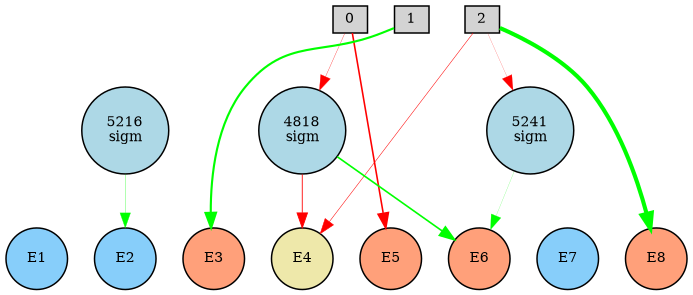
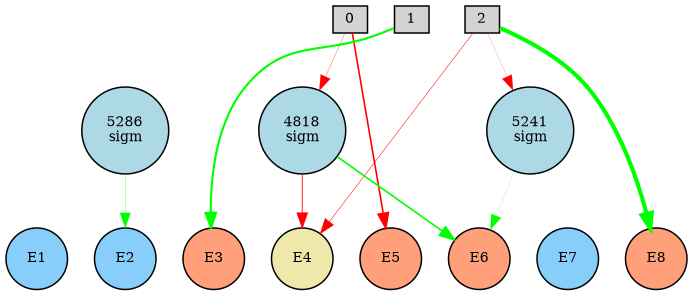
node "5216 sigm": label "5216 sigm" -> "5286 sigm"
